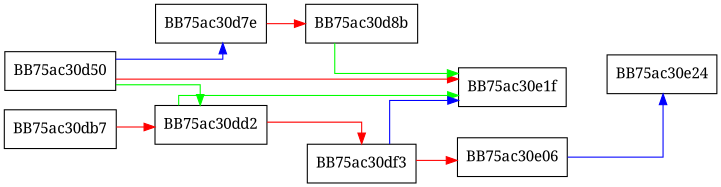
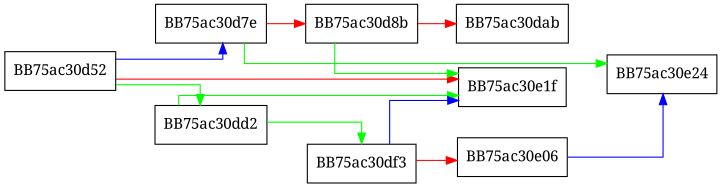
node "BB75ac30dab": added
edge "BB75ac30d7e" -> "BB75ac30e24": added
node "BB75ac30d50": label "BB75ac30d50" -> "BB75ac30d52"
edge "BB75ac30dd2" -> "BB75ac30df3": color red -> green
node "BB75ac30db7": removed
